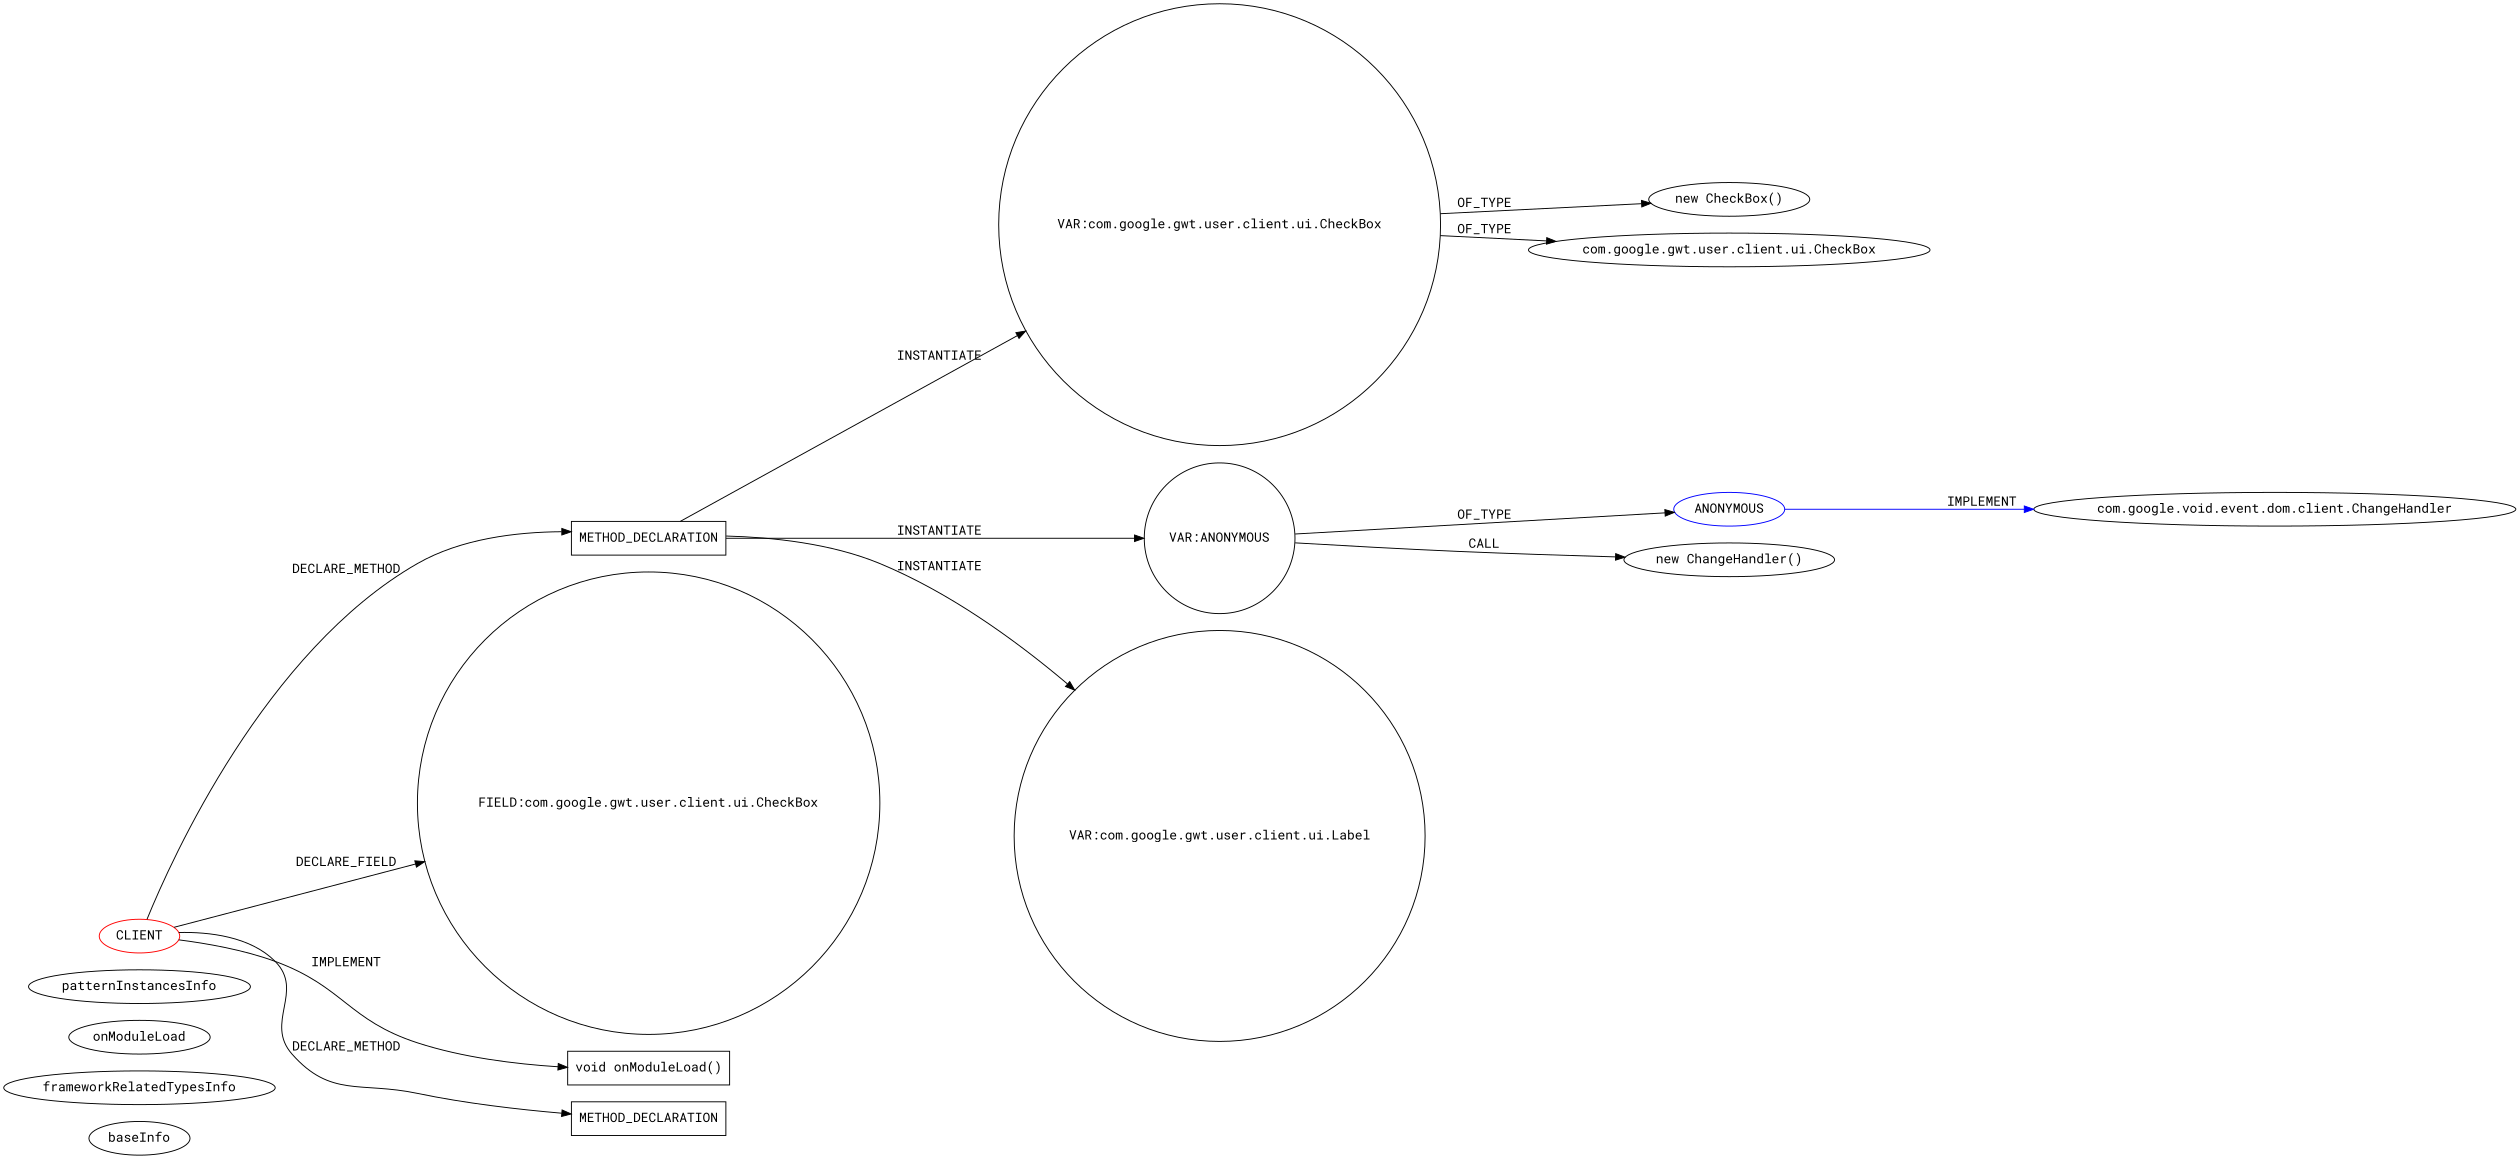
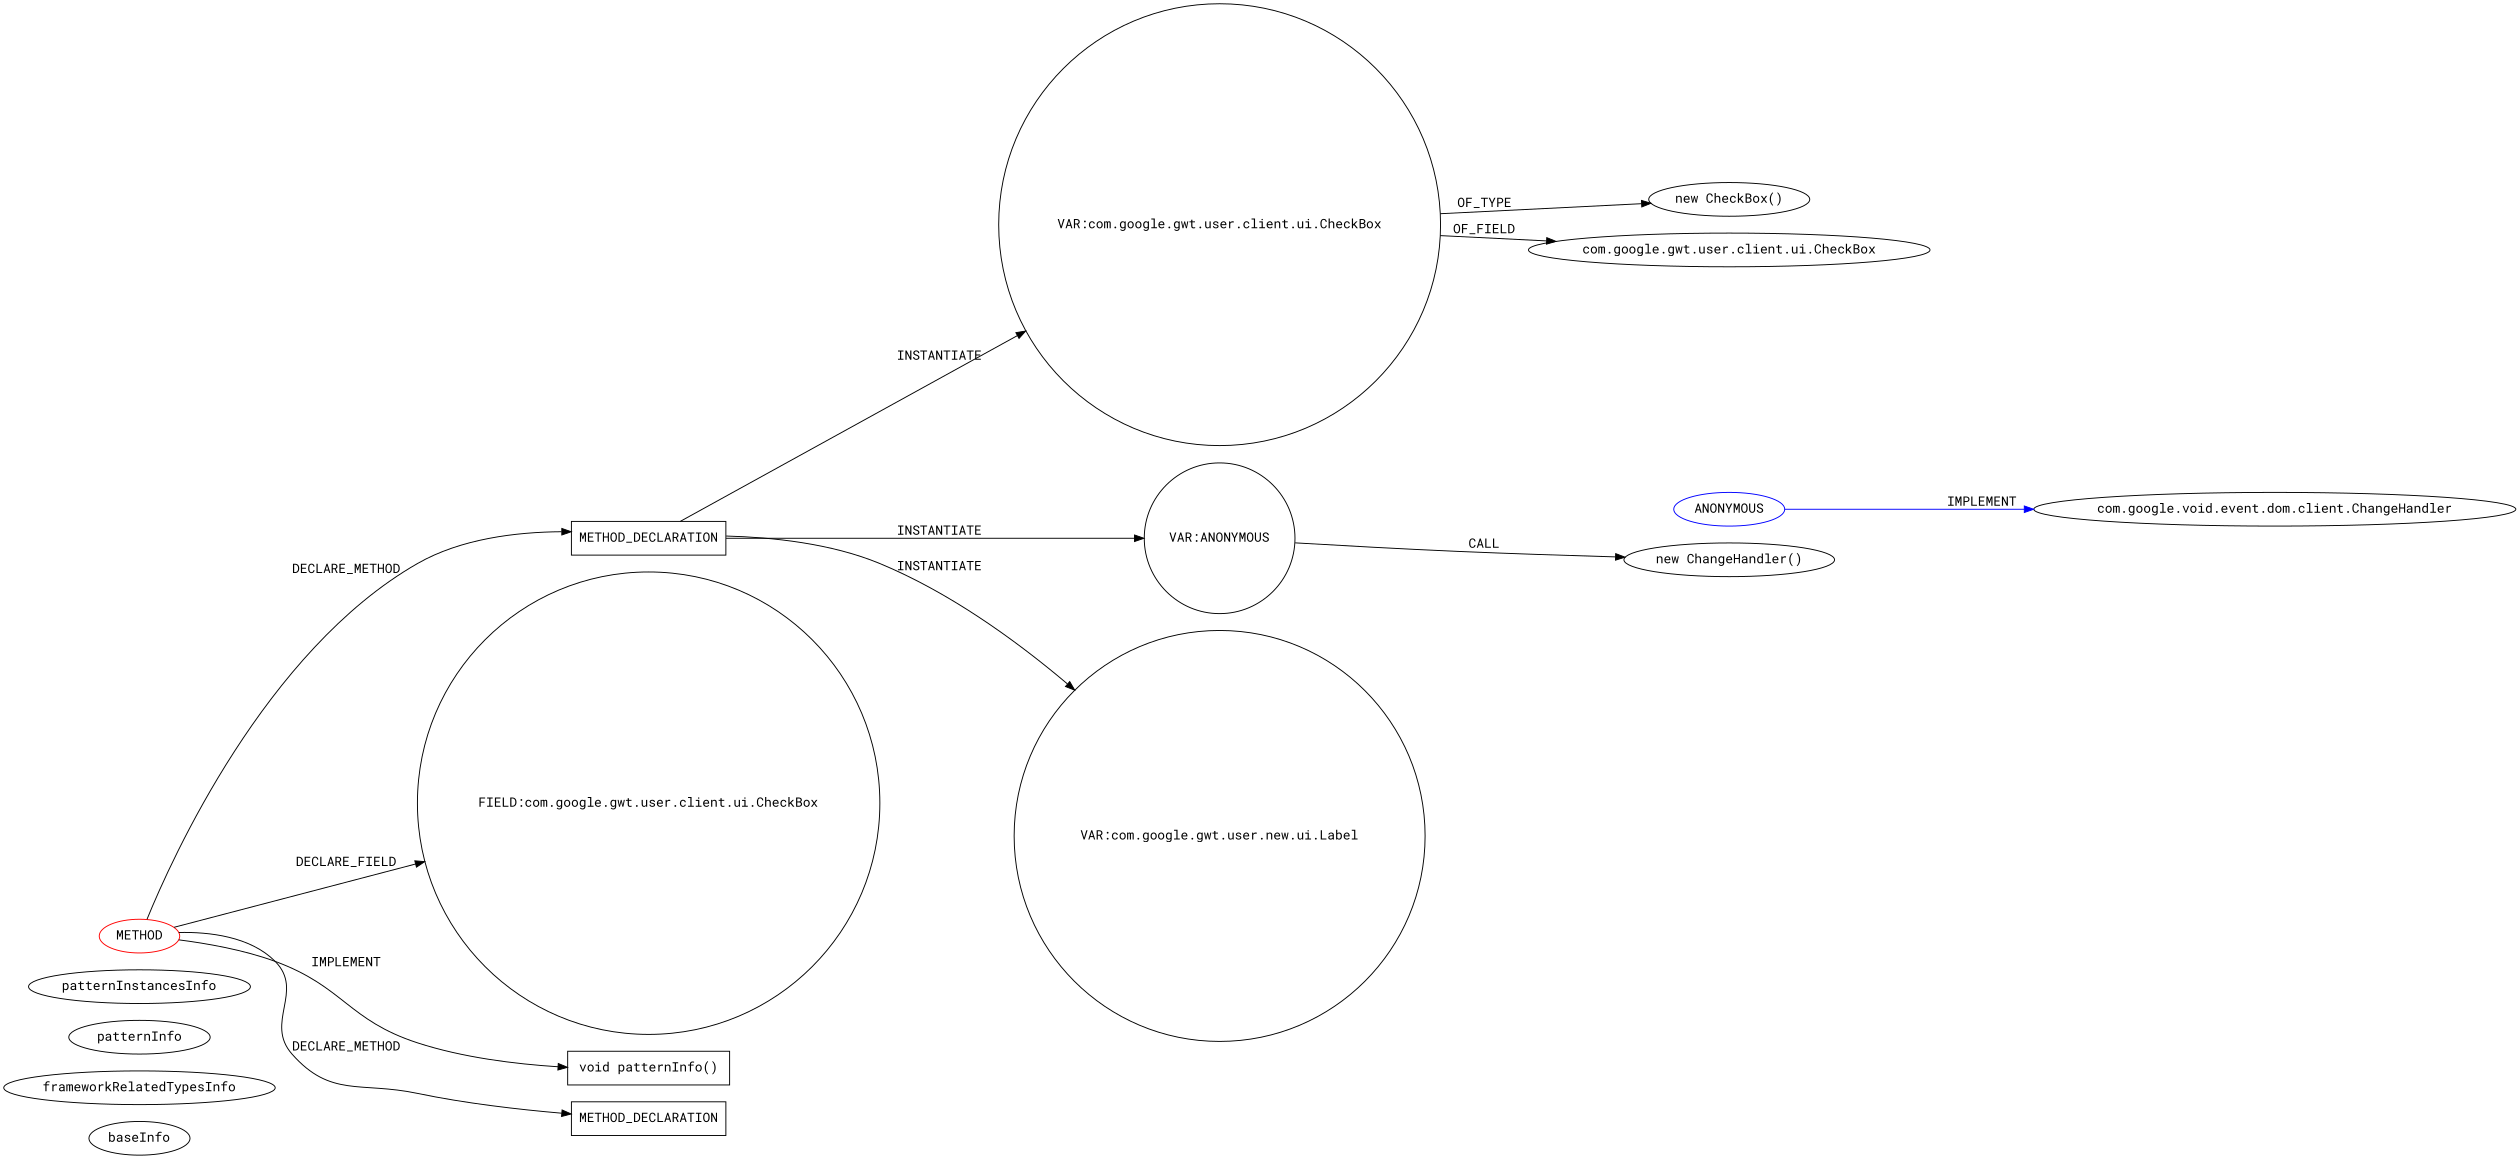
edge "VAR:com.google.gwt.user.client.ui.CheckBox" -> "com.google.gwt.user.client.ui.CheckBox": label "OF_TYPE" -> "OF_FIELD"
edge "VAR:ANONYMOUS" -> "ANONYMOUS": removed, label "OF_TYPE"
node "VAR:com.google.gwt.user.client.ui.Label": label "VAR:com.google.gwt.user.client.ui.Label" -> "VAR:com.google.gwt.user.new.ui.Label"
node "CLIENT": label "CLIENT" -> "METHOD"
node "onModuleLoad": label "onModuleLoad" -> "patternInfo"
node "void onModuleLoad()": label "void onModuleLoad()" -> "void patternInfo()"
